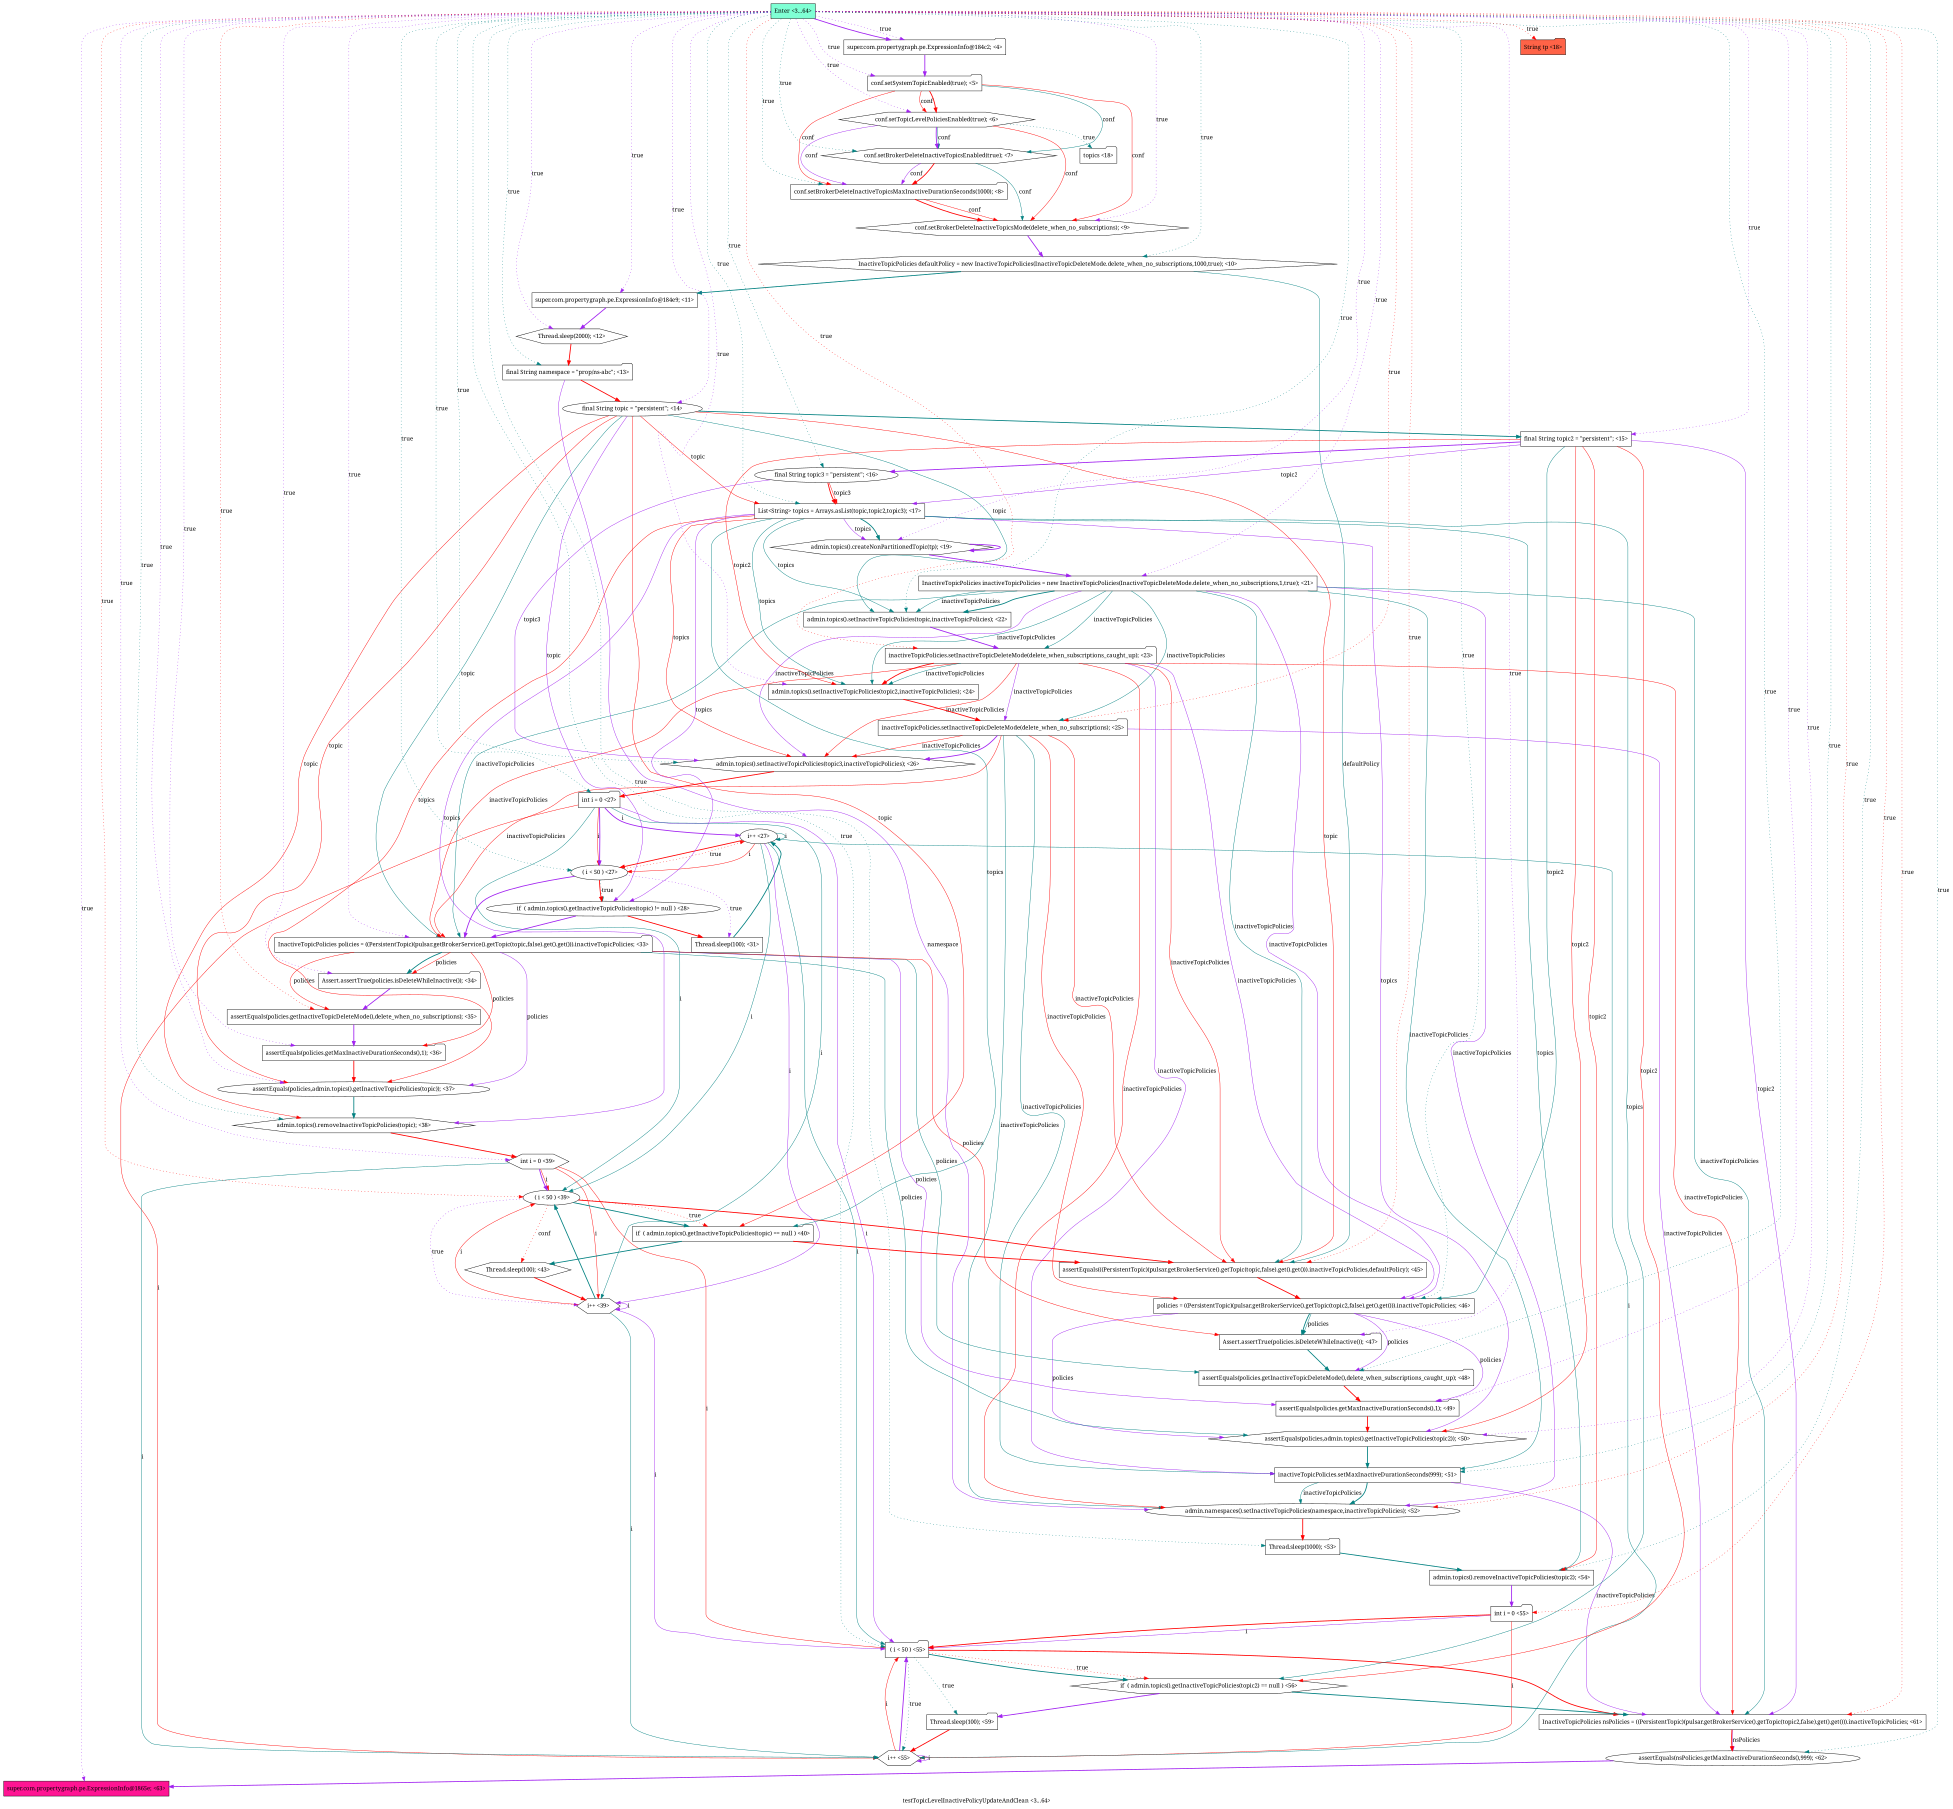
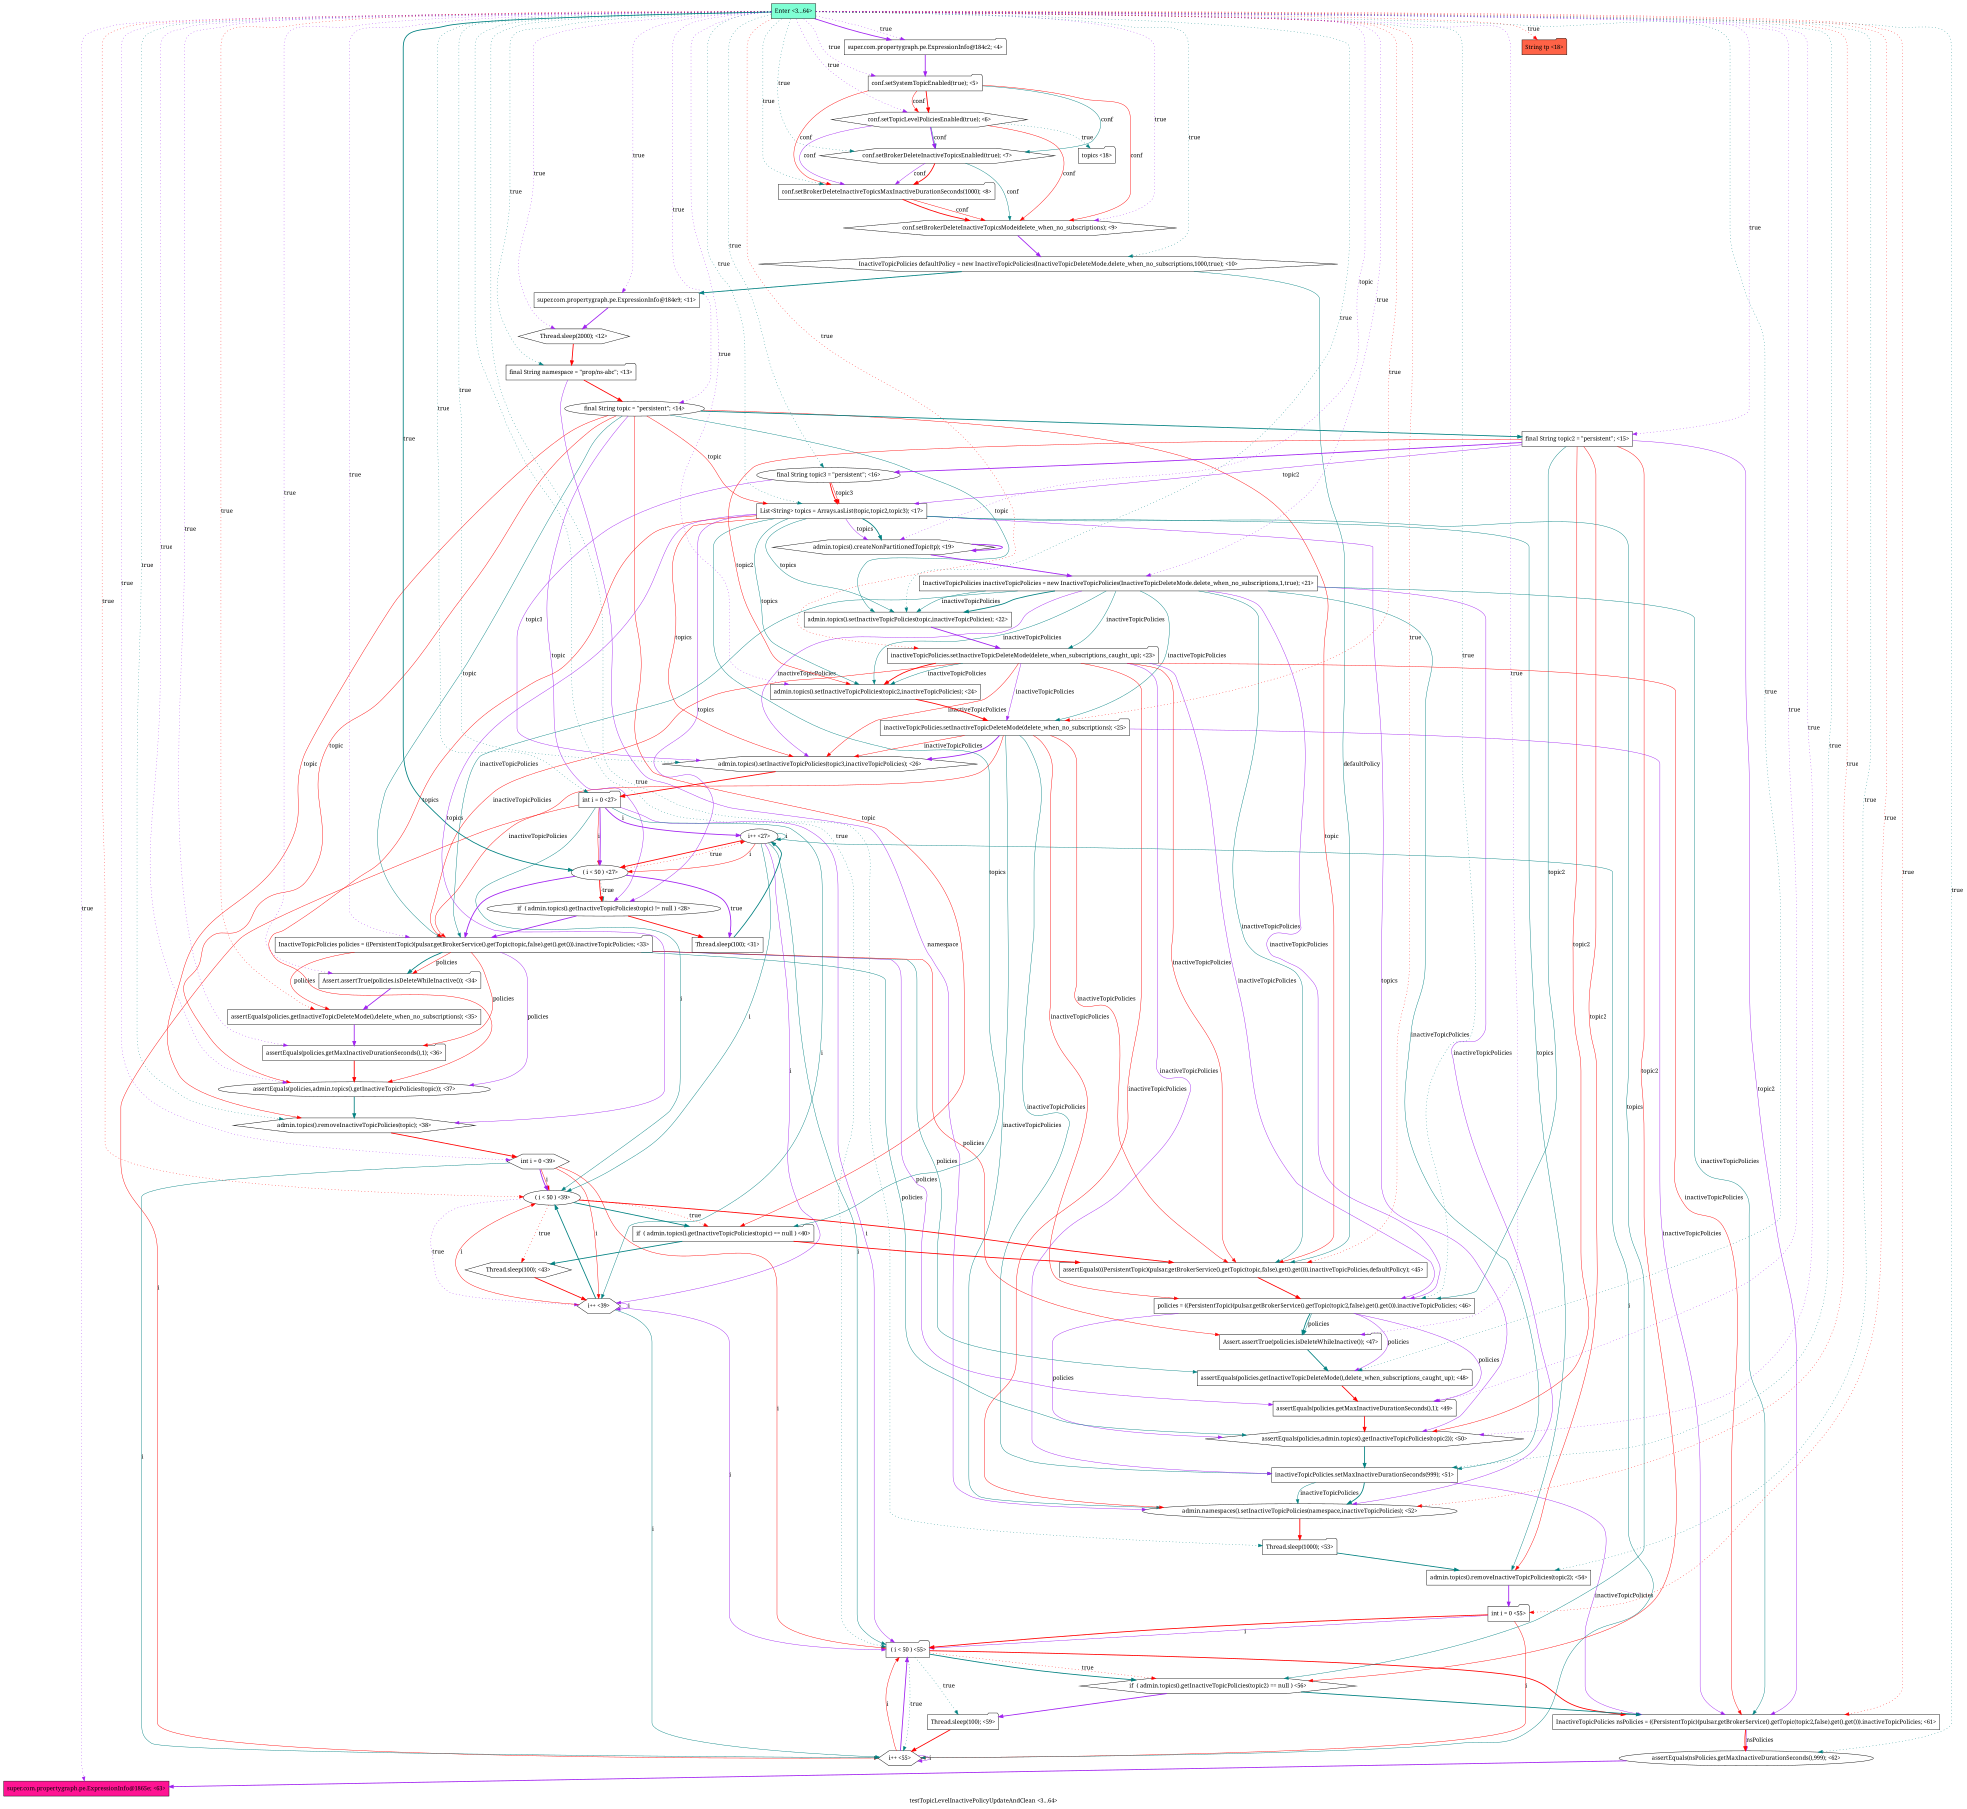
edge "Enter <3...64>" -> "admin.topics().createNonPartitionedTopic(tp); <19>": label "true" -> "topic"
edge "Enter <3...64>" -> "( i < 50 ) <27>": style dotted -> bold
edge "( i < 50 ) <27>" -> "Thread.sleep(100); <31>": style dotted -> bold
edge "( i < 50 ) <39>" -> "Thread.sleep(100); <43>": label "conf" -> "true"
